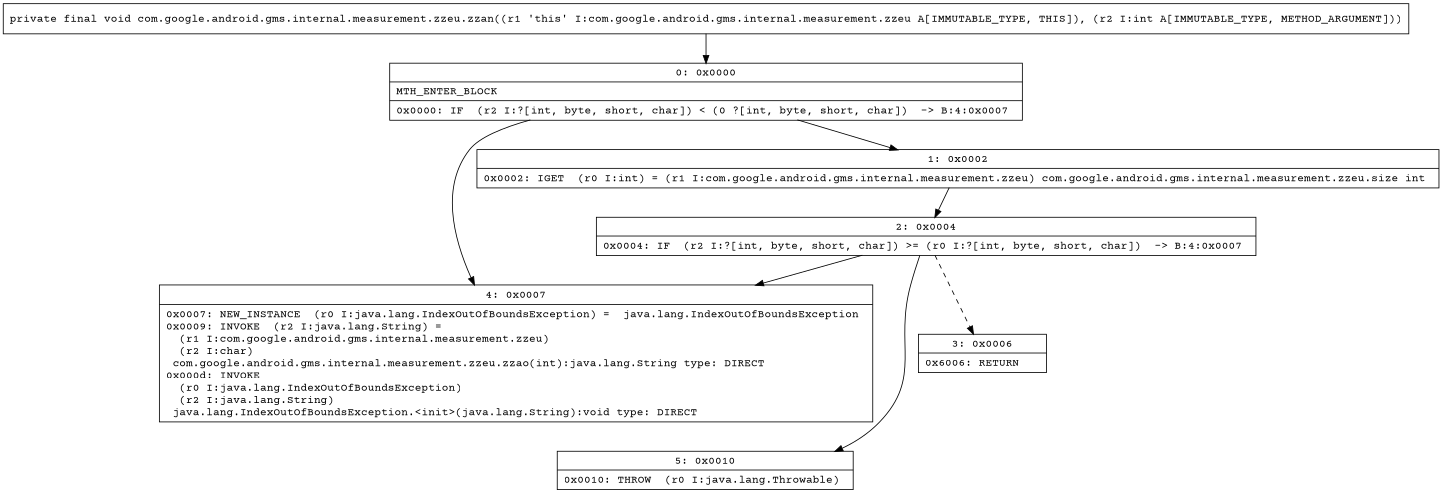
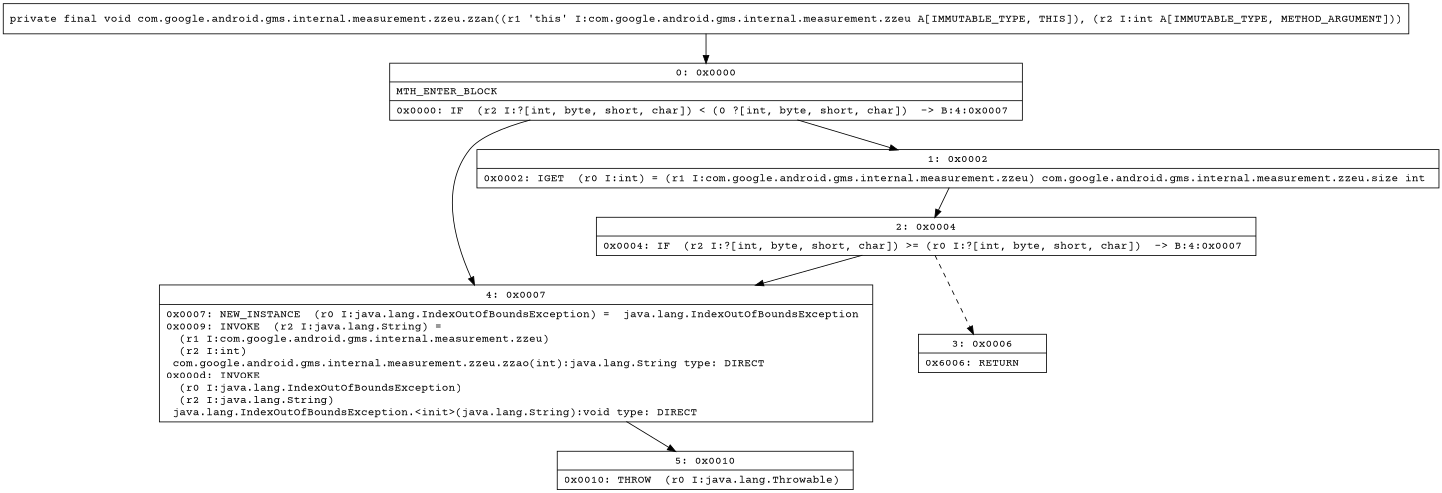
node "4: 0x0007": text "(r2 I:char)" -> "(r2 I:int)"
edge "2: 0x0004" -> "5: 0x0010": now "4: 0x0007" -> "5: 0x0010"
